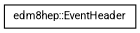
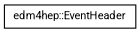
node "edm8hep::EventHeader": label "edm8hep::EventHeader" -> "edm4hep::EventHeader"
